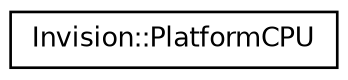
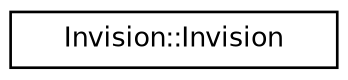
node "Invision::PlatformCPU": label "Invision::PlatformCPU" -> "Invision::Invision"
